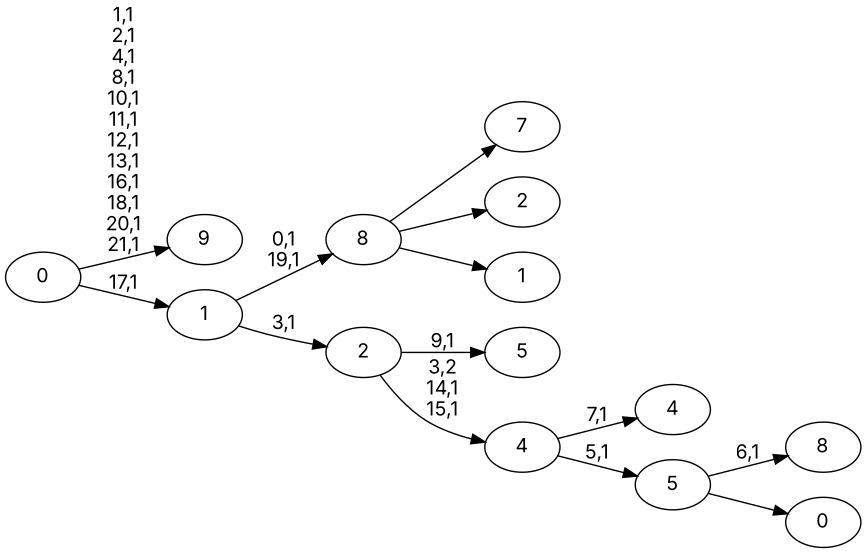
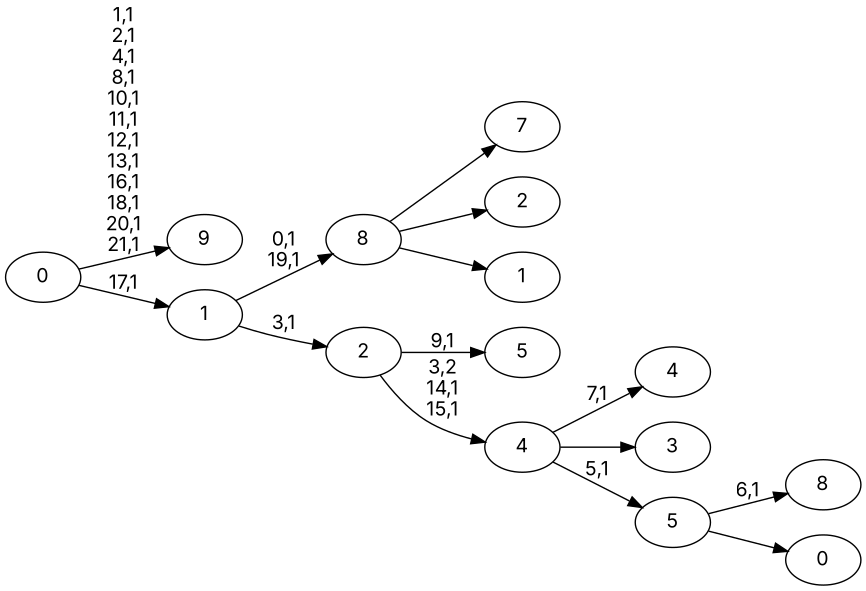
node "3": added
